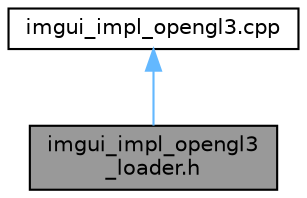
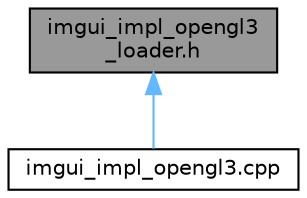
edge "imgui_impl_opengl3 _loader.h" -> "imgui_impl_opengl3.cpp": reversed
